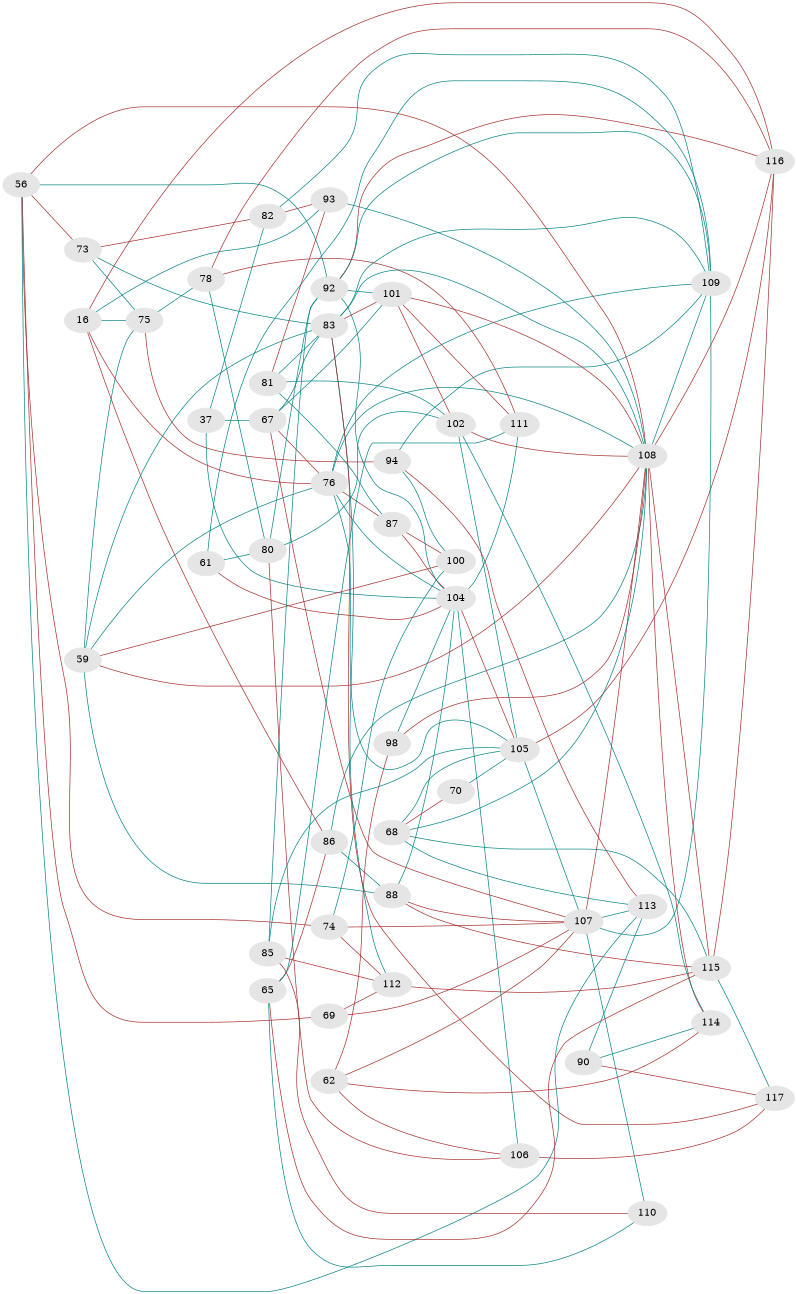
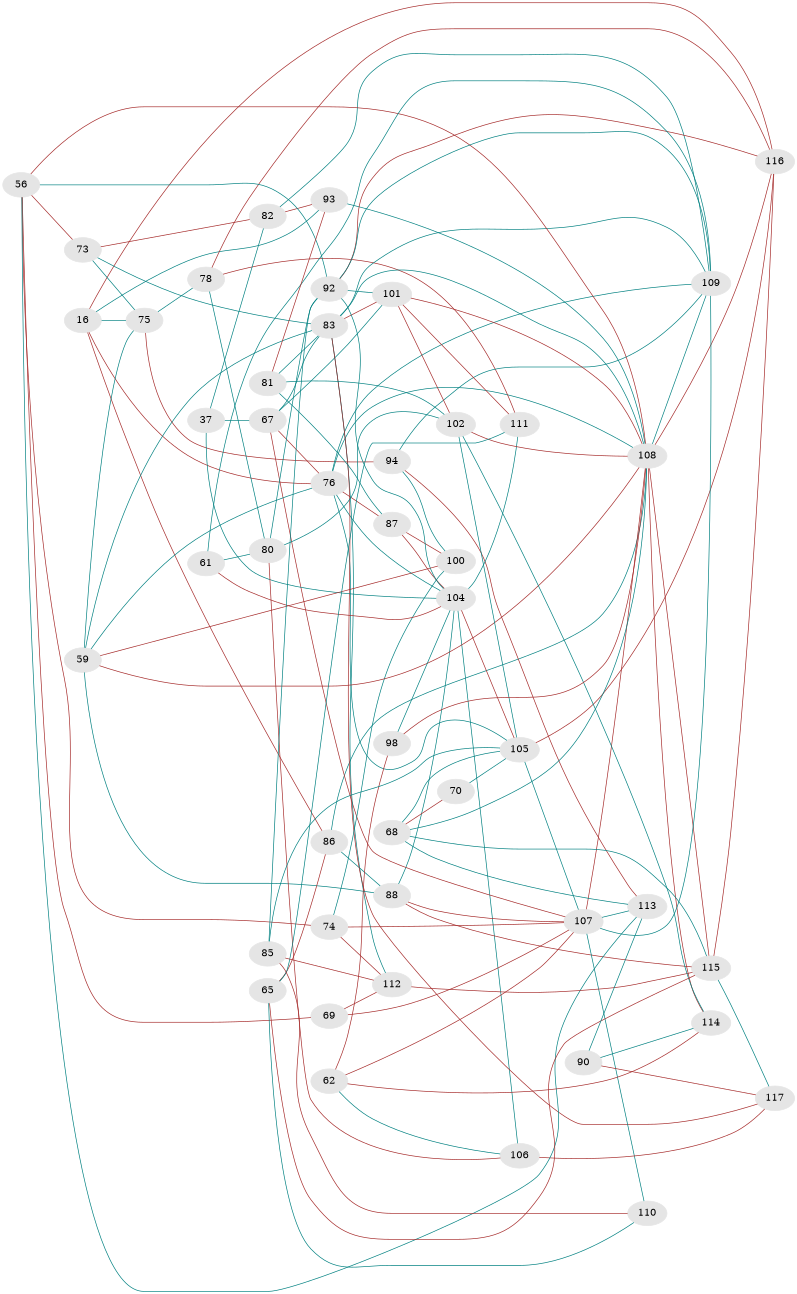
edge "62" -- "106": color brown -> teal
